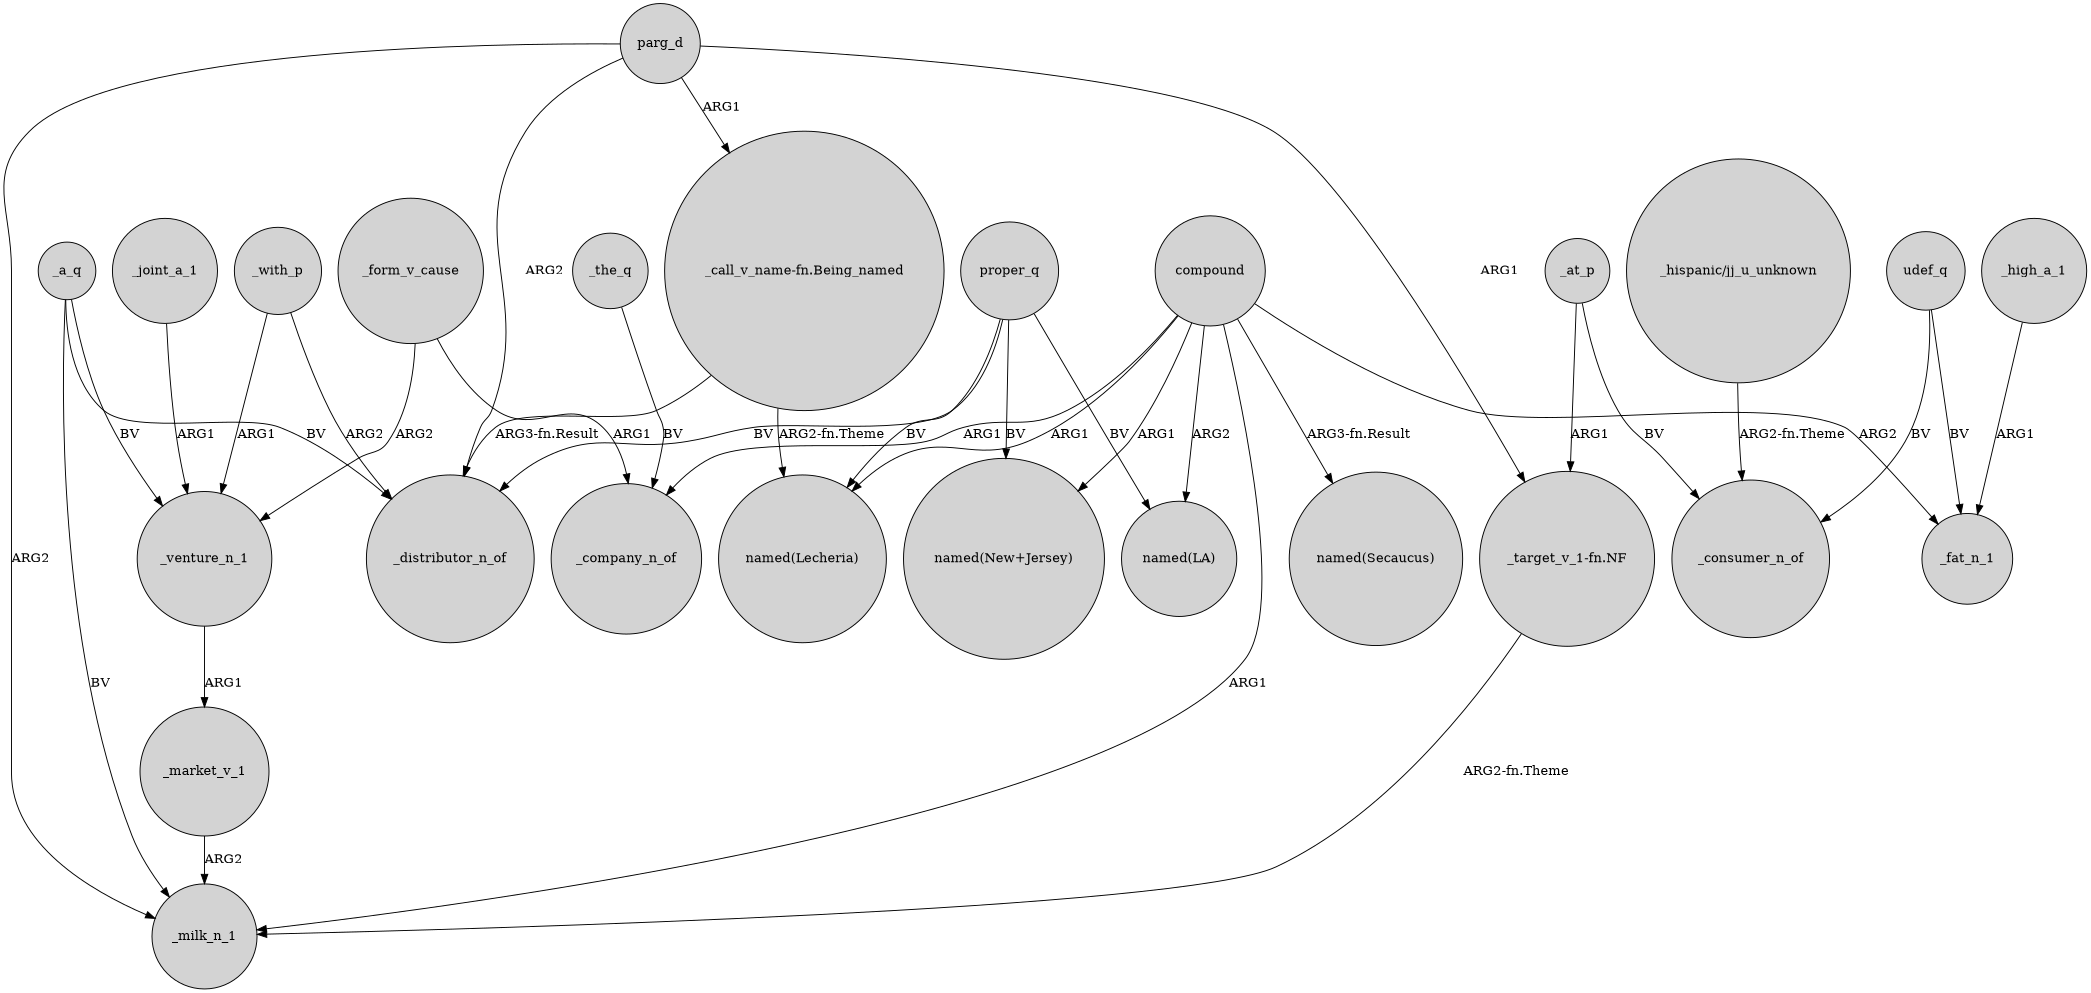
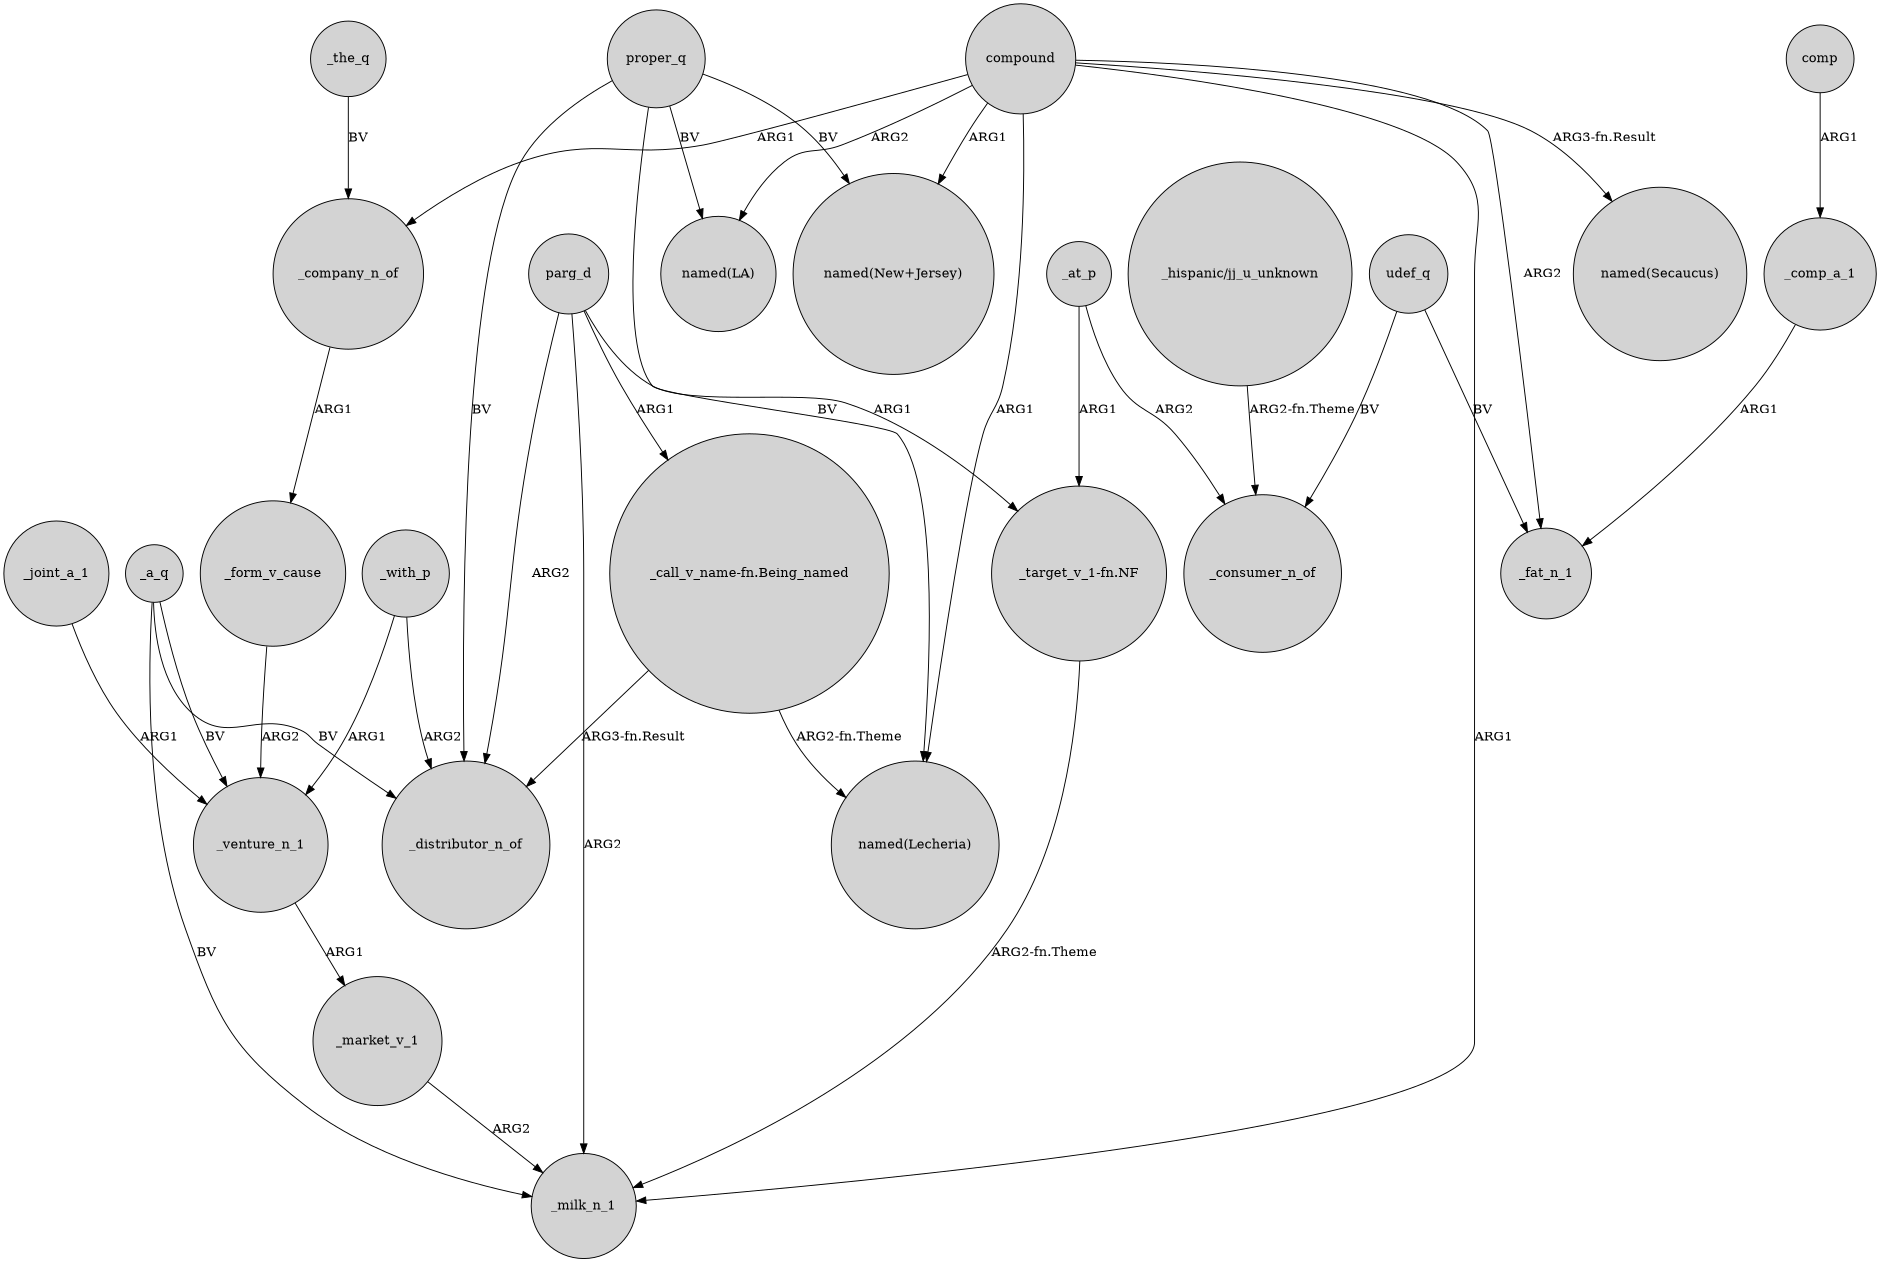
node "comp": added
node "_high_a_1": label "_high_a_1" -> "_comp_a_1"
edge "_form_v_cause" -> "_company_n_of": reversed
edge "_at_p" -> "_consumer_n_of": label "BV" -> "ARG2"
